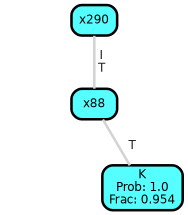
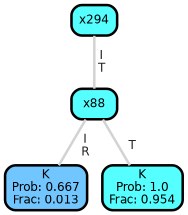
node "x290": label "x290" -> "x294"
node "K Prob: 0.667 Frac: 0.013": added
